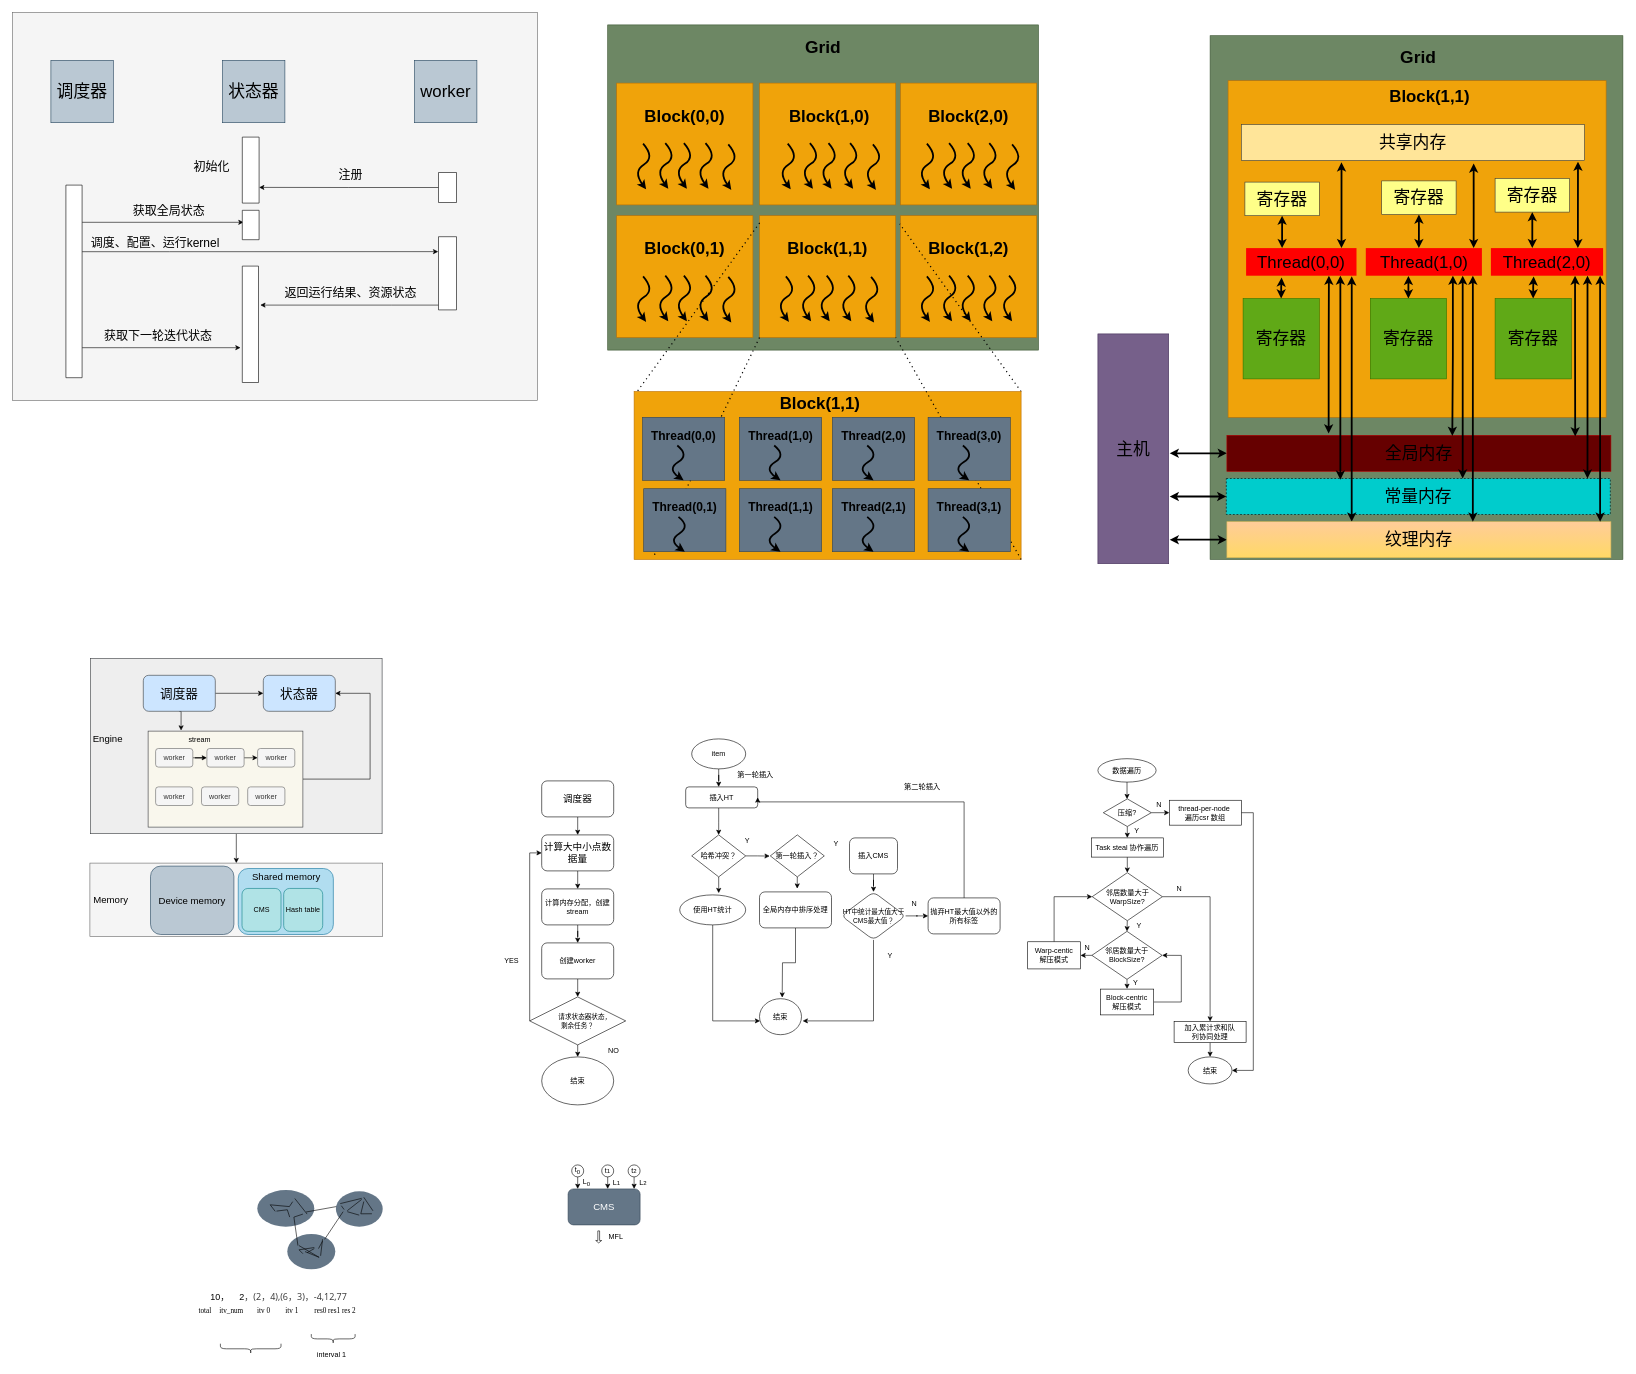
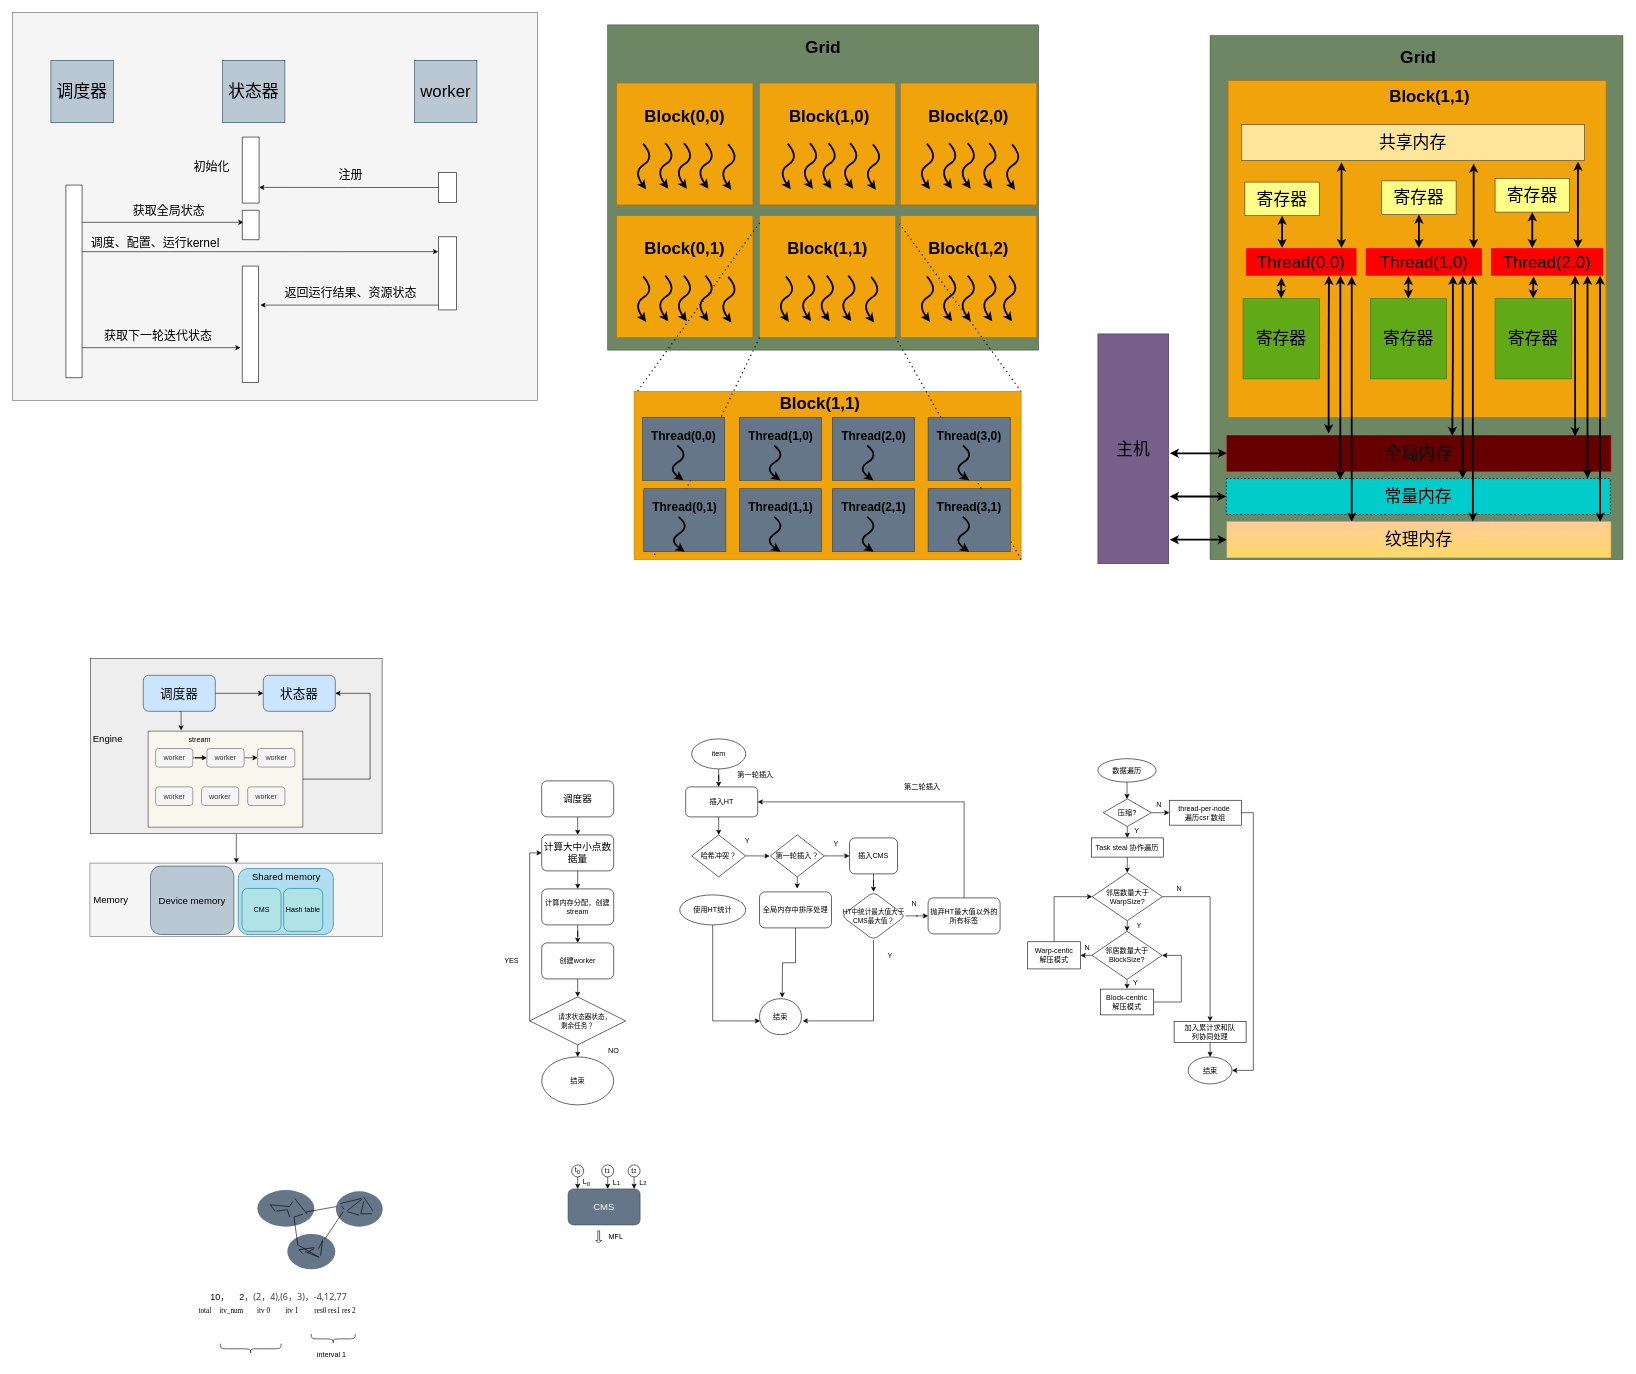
node "插入HT": size 72x21 -> 72x30
edge "第一轮插入？" -> "插入CMS": added
edge "哈希冲突？" -> "使用HT统计": removed
